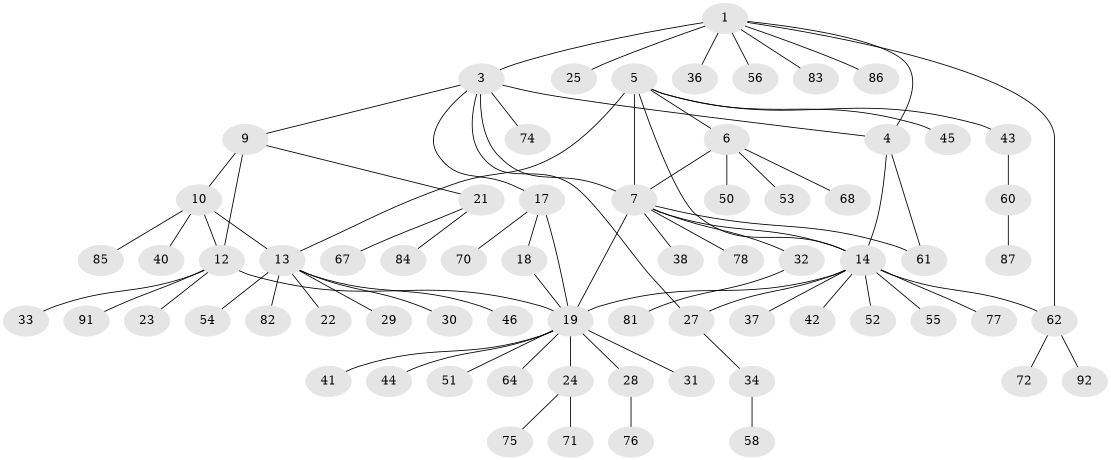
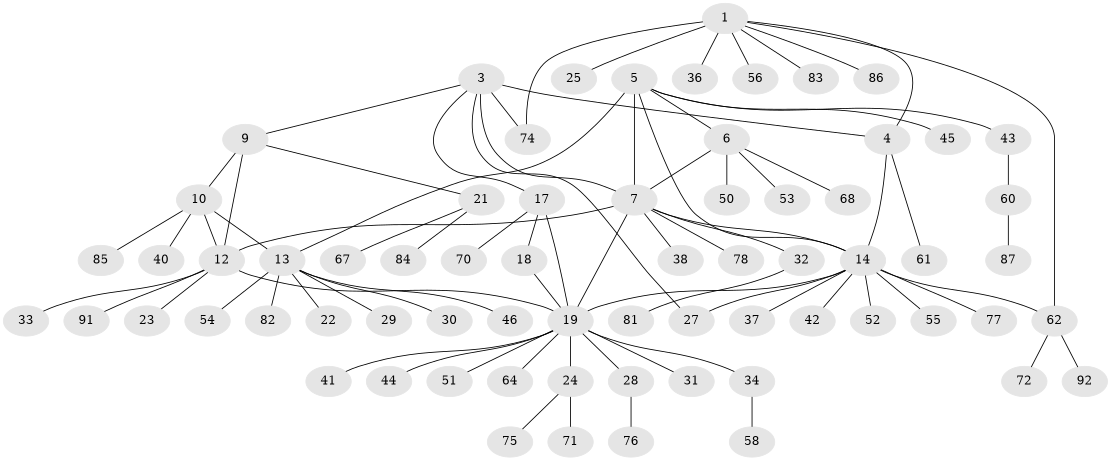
edge "1" -- "3": now "1" -- "74"
edge "7" -- "61": now "7" -- "12"
edge "27" -- "34": now "19" -- "34"
